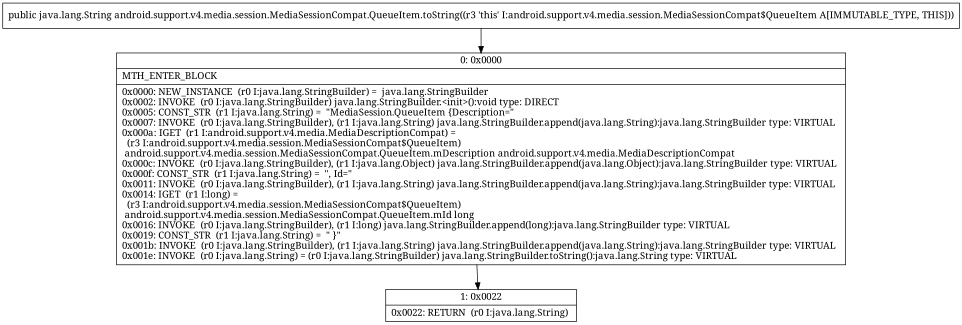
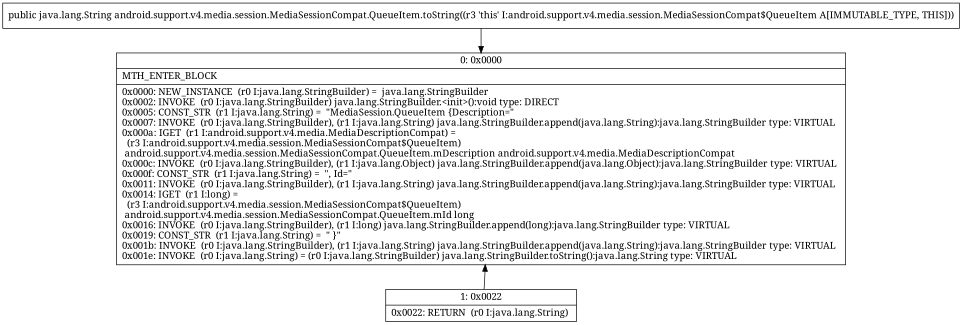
edge "0: 0x0000" -> "1: 0x0022": reversed
